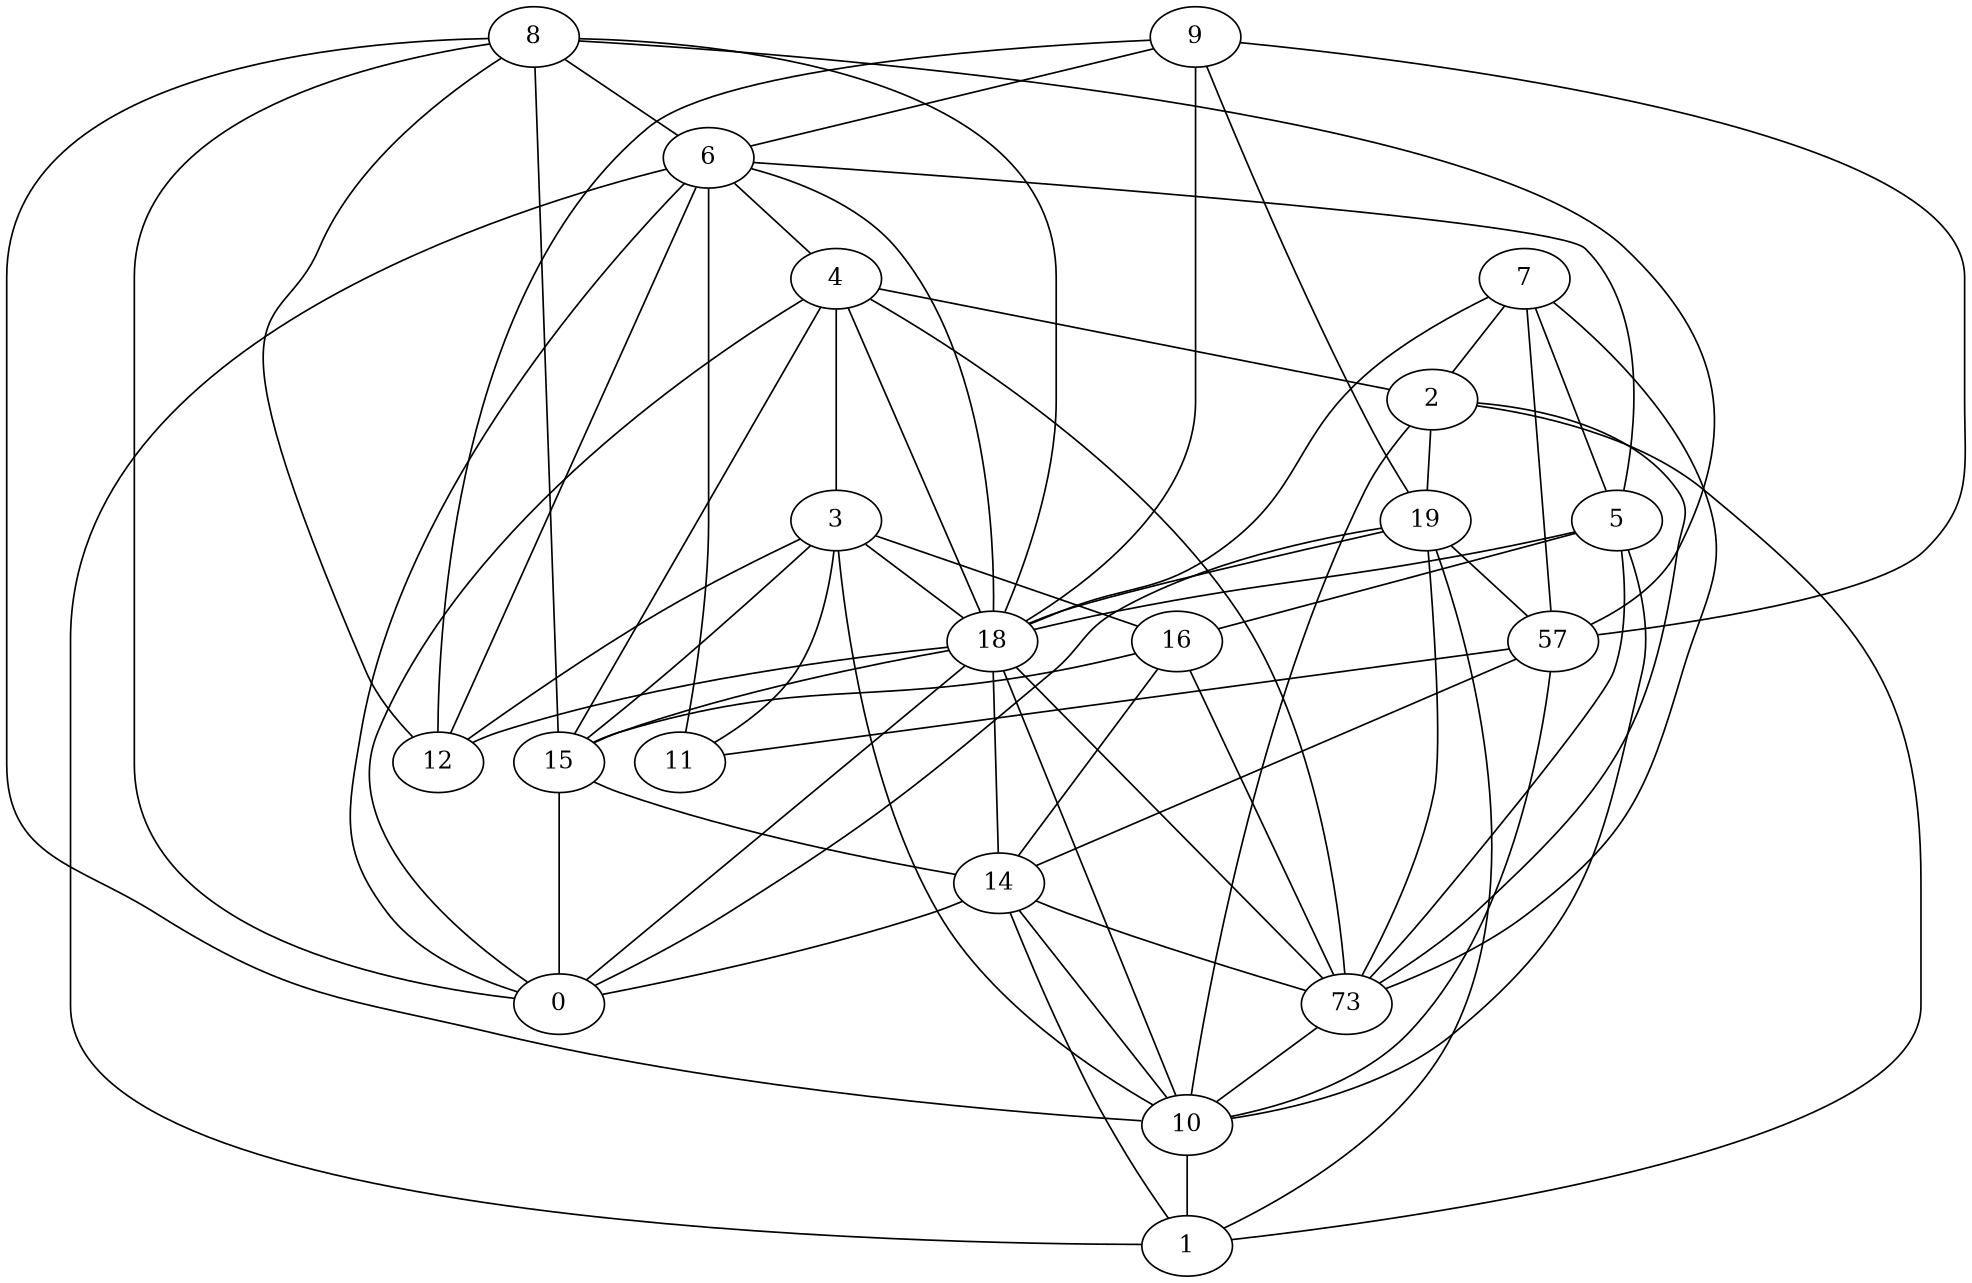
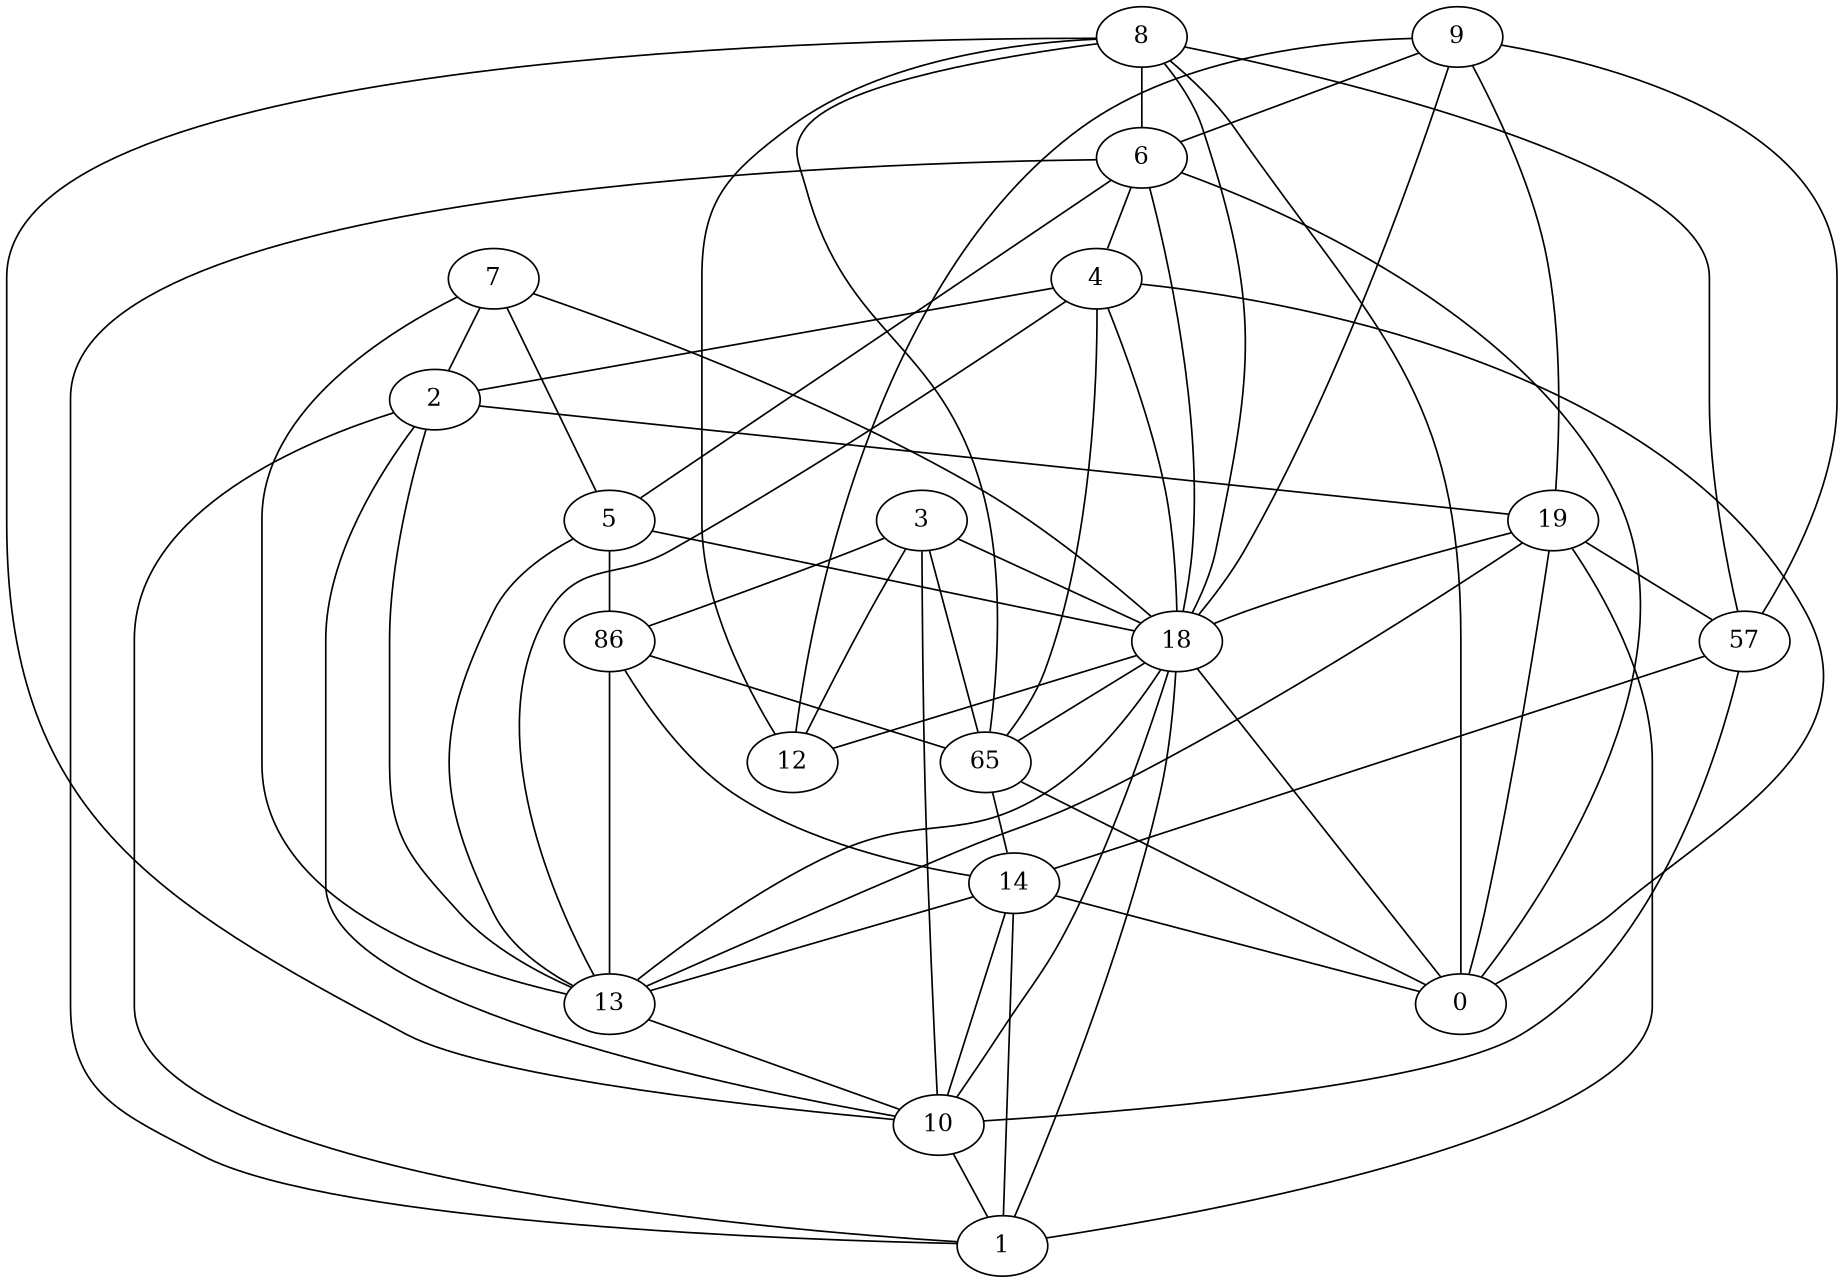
edge "4" -- "3": removed
edge "6" -- "12": removed
edge "7" -- "57": removed
node "16": label "16" -> "86"
node "15": label "15" -> "65"
node "11": removed
edge "18" -- "14": now "18" -- "1"
edge "5" -- "10": removed
node "73": label "73" -> "13"
